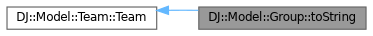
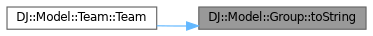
edge "DJ::Model::Group::toString" -> "DJ::Model::Team::Team": reversed
